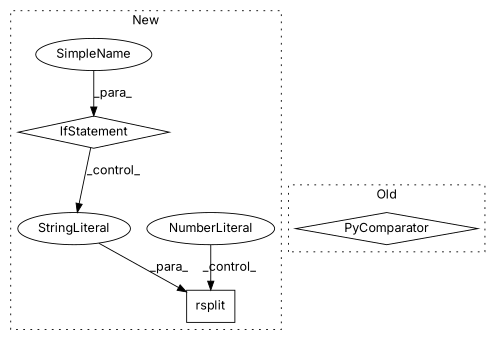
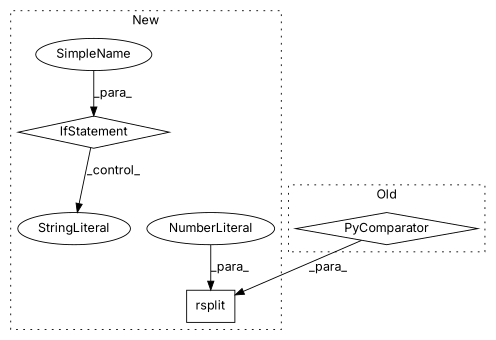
edge "StringLiteral" -> "rsplit": now "PyComparator" -> "rsplit"
edge "NumberLiteral" -> "rsplit": label "_control_" -> "_para_"
